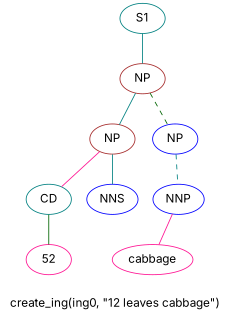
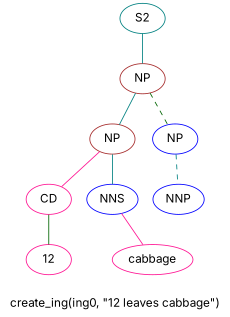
node "S1": label "S1" -> "S2"
node "CD": color teal -> deeppink
edge "NNP" -- "cabbage": now "NNS" -- "cabbage"
node "52": label "52" -> "12"
